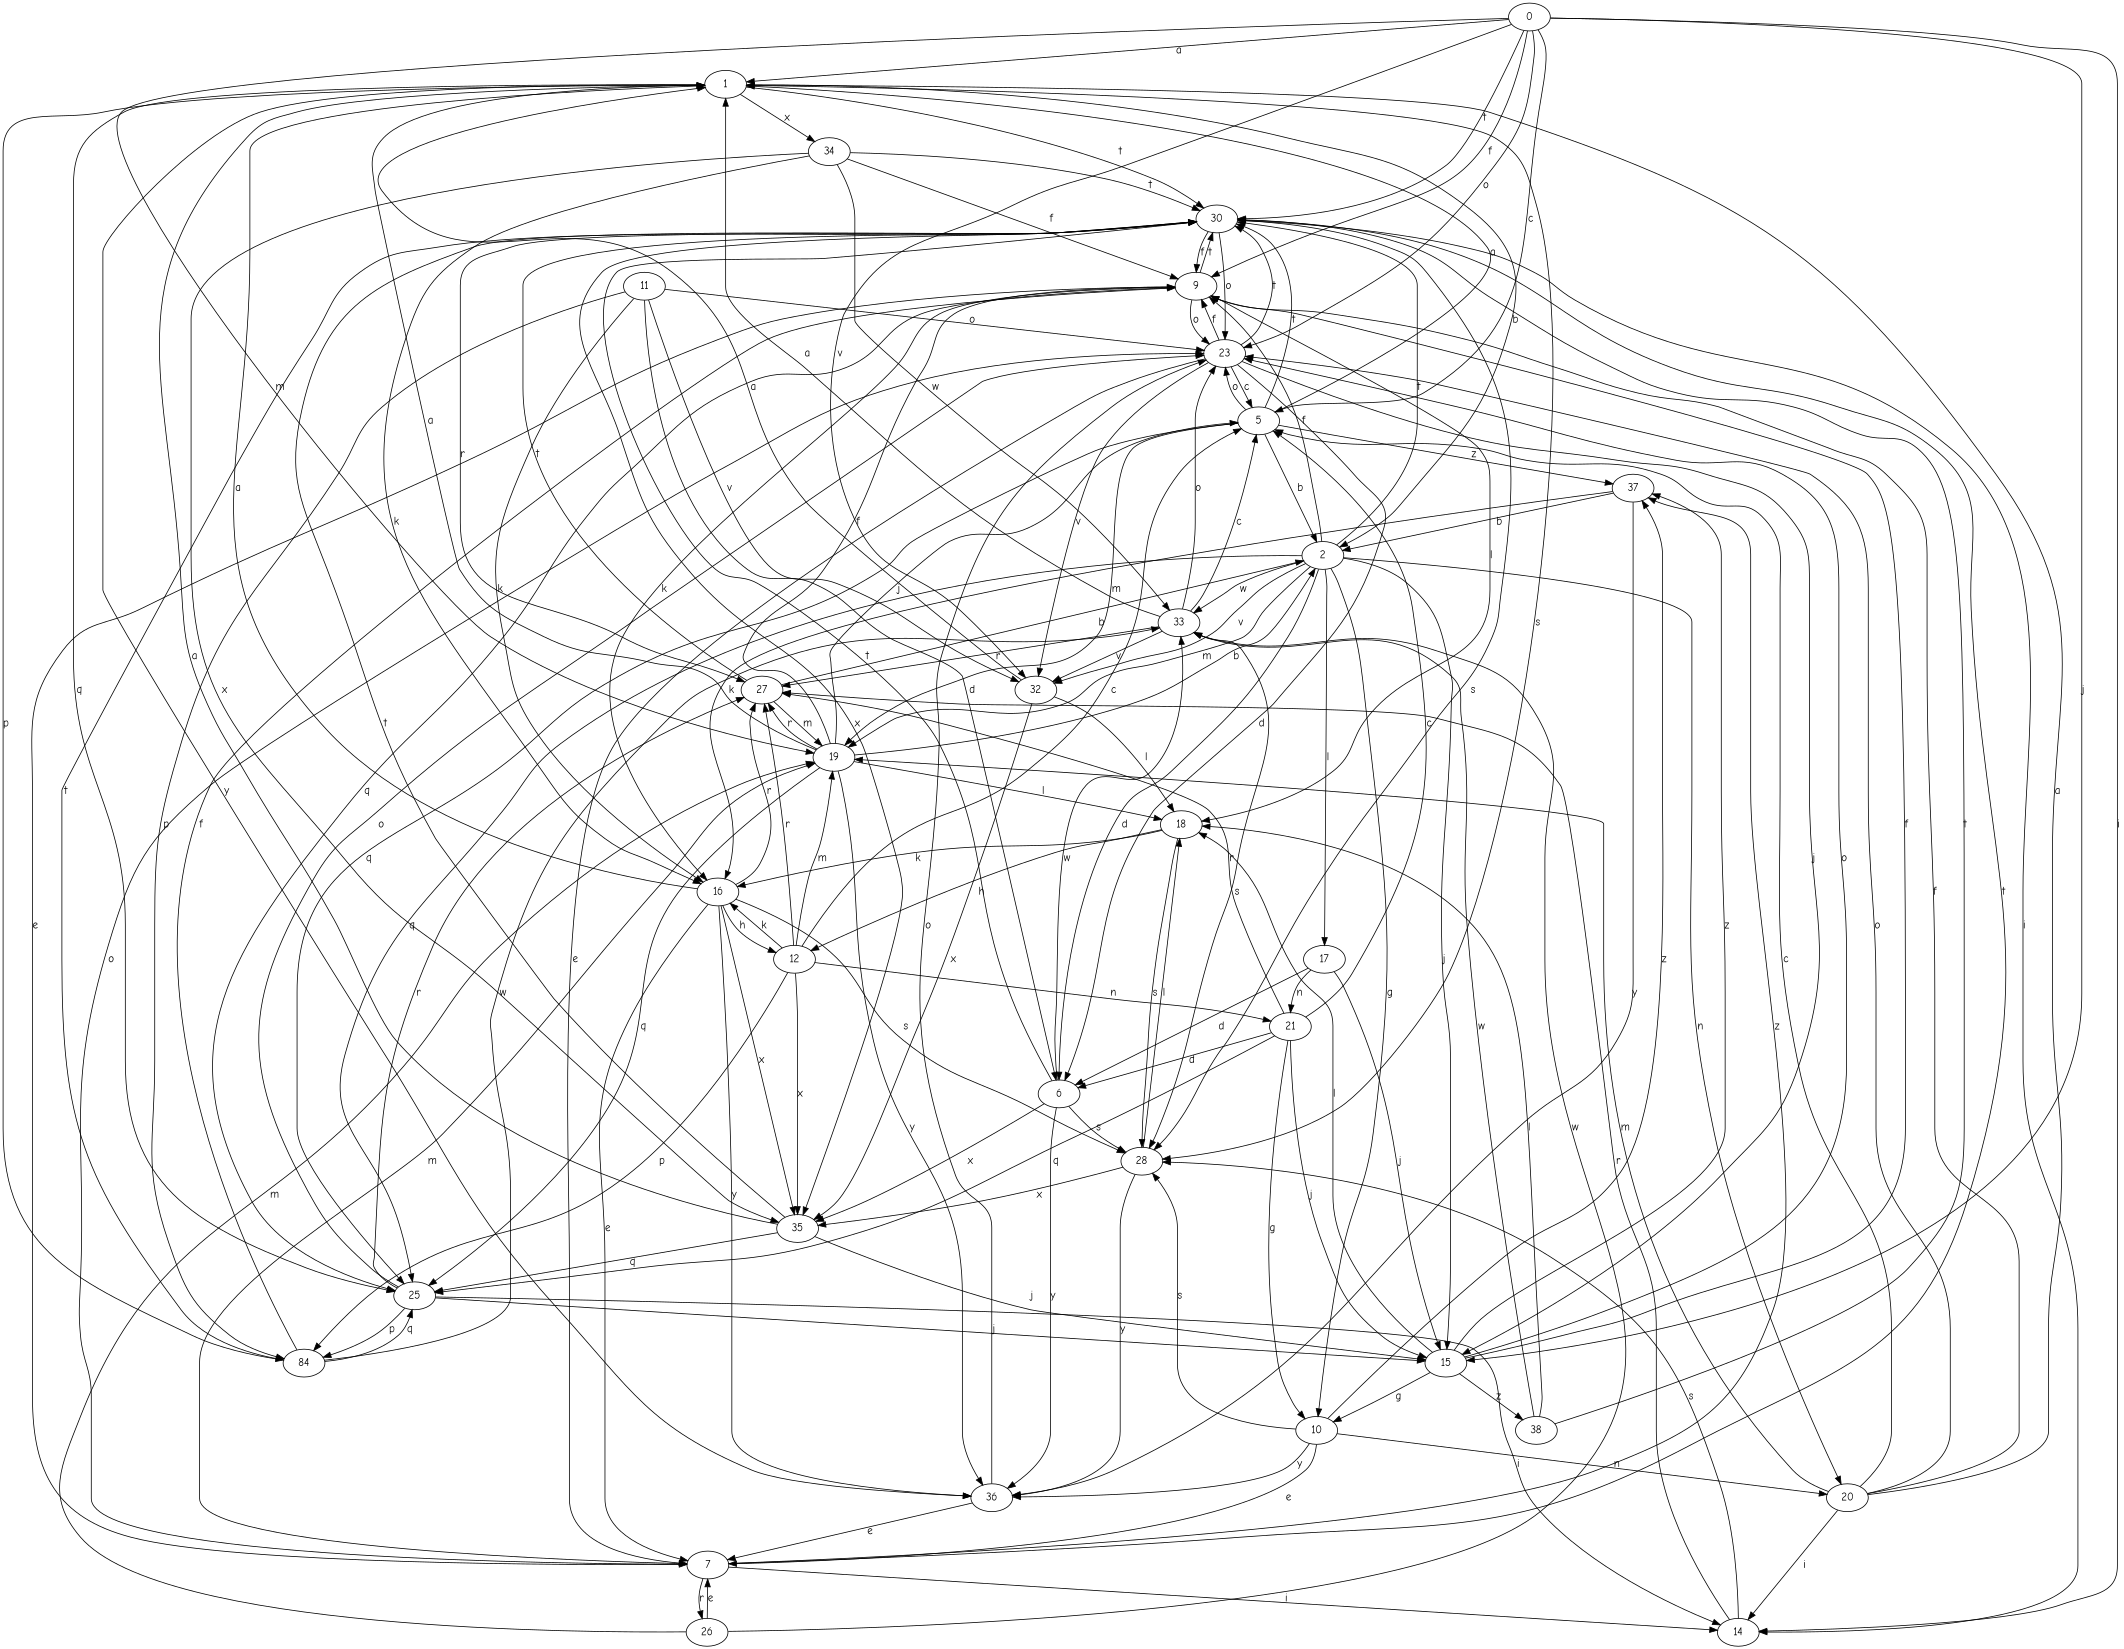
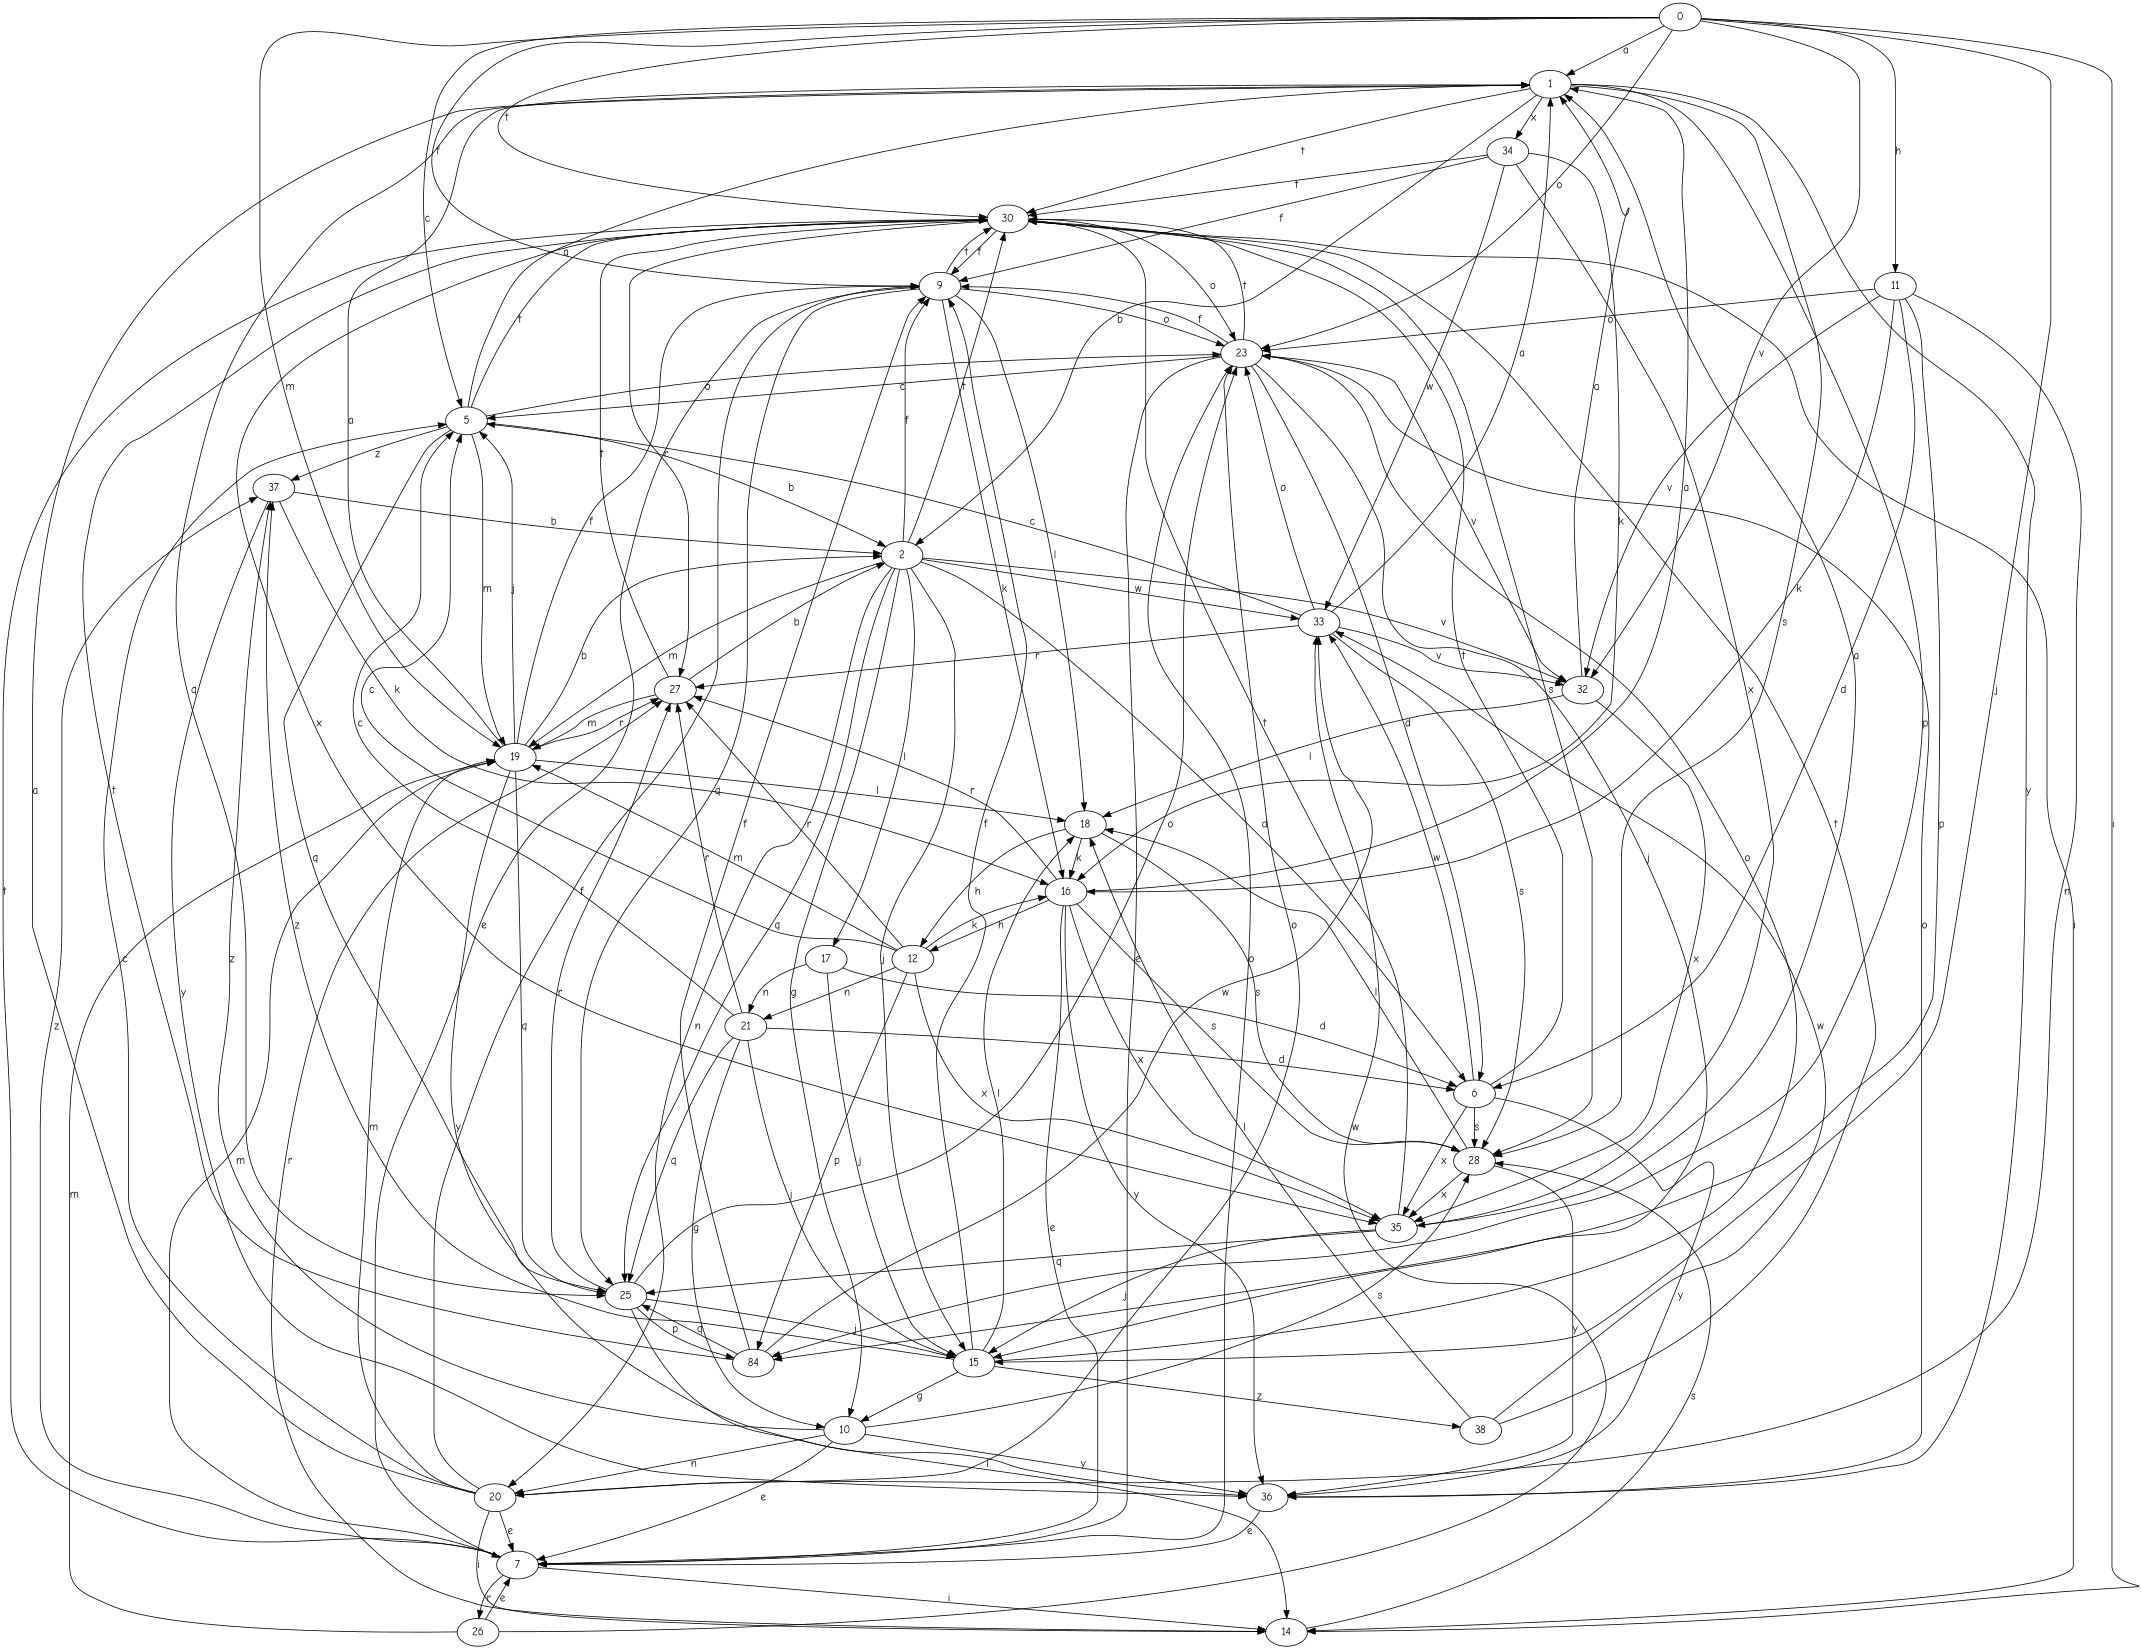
edge "0" -> "11": added, label "h"
edge "11" -> "20": added, label "n"
edge "20" -> "7": added, label "e"
